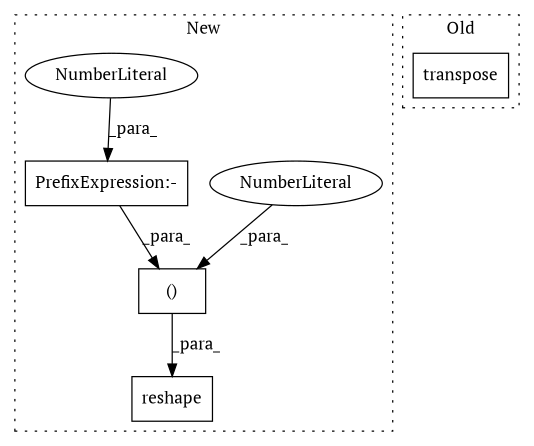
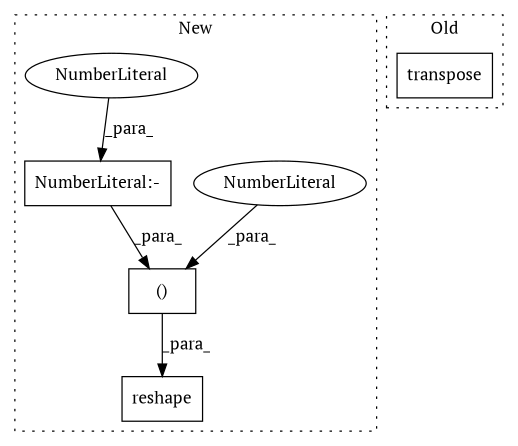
node "PrefixExpression:-": label "PrefixExpression:-" -> "NumberLiteral:-"
